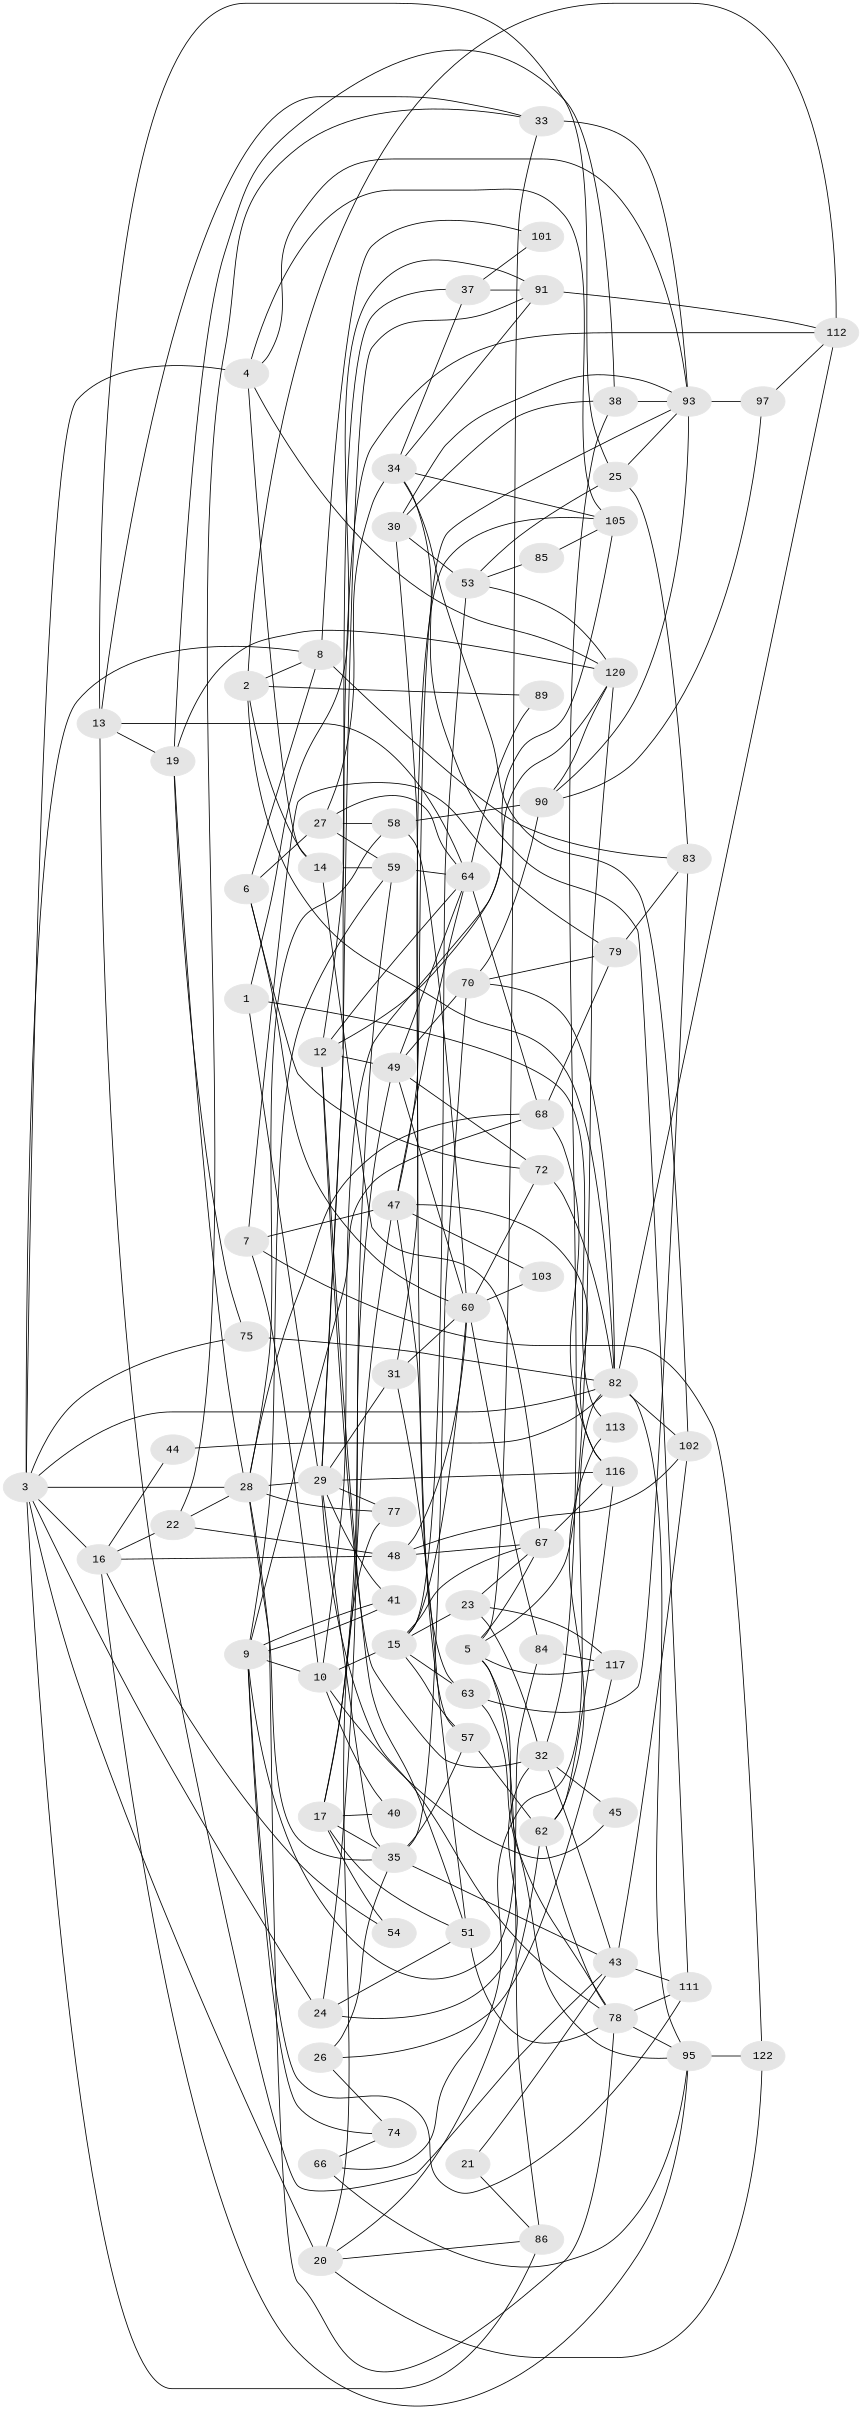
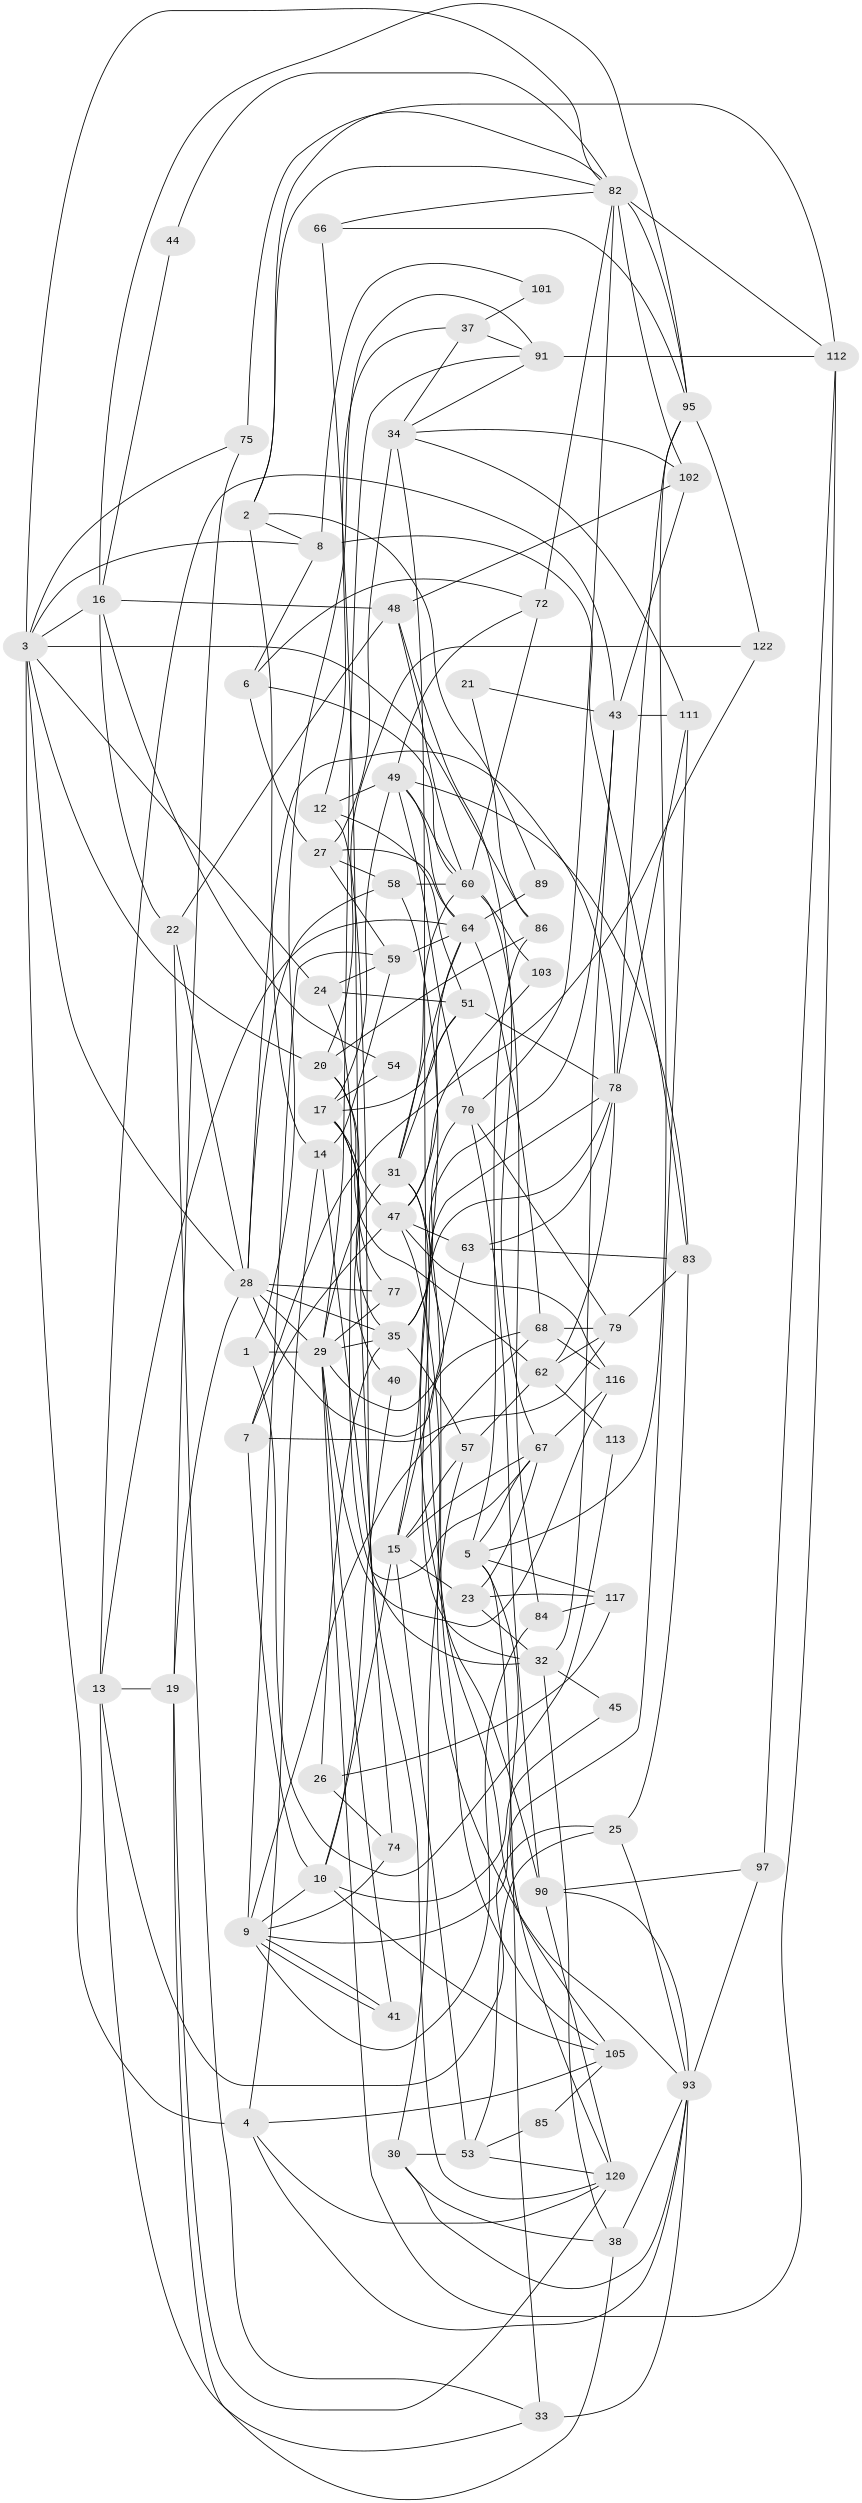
edge "64" -- "12": now "64" -- "31"
edge "49" -- "83": added
edge "12" -- "32": now "31" -- "32"
edge "60" -- "15": now "78" -- "15"
edge "116" -- "62": now "79" -- "62"
